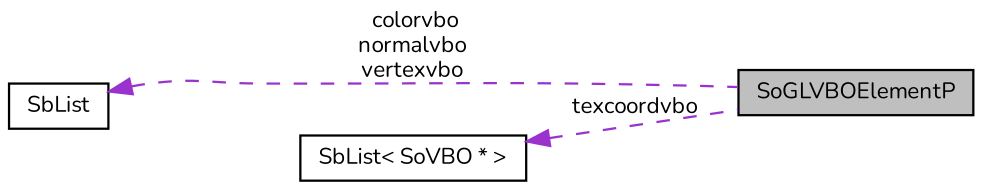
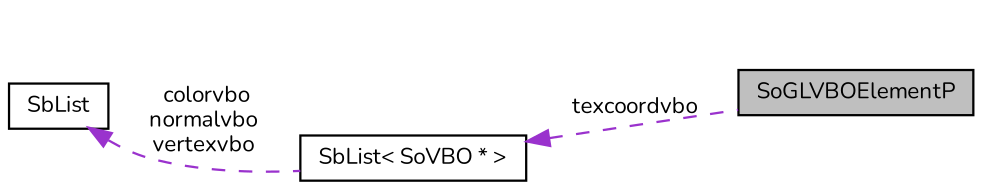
edge "SoGLVBOElementP" -> "SbList": now "SbList< SoVBO * >" -> "SbList"
